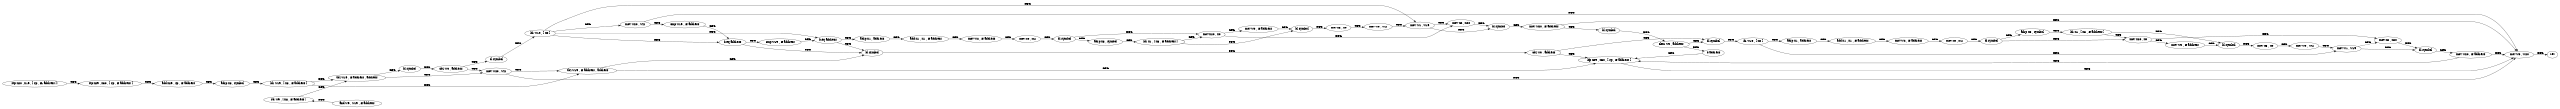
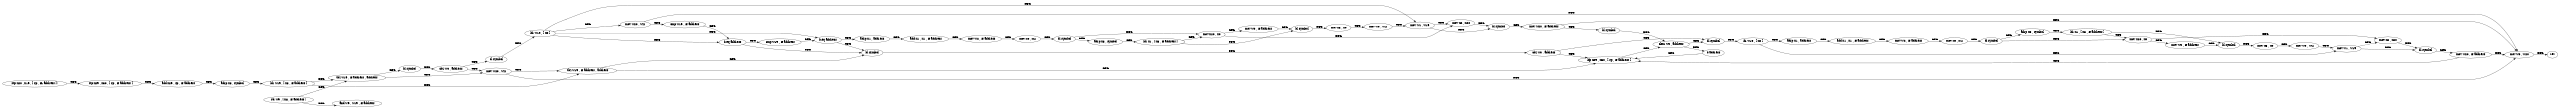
edge "ldp x29 , x30 , [ sp , # address ]" -> "mov w0 , w20": now "ldp x29 , x30 , [ sp , # address ]" -> "cbnz w0 , address"
edge "and w9 , w19 , # address" -> "str w9 , [ x8 , # address ]": reversed
